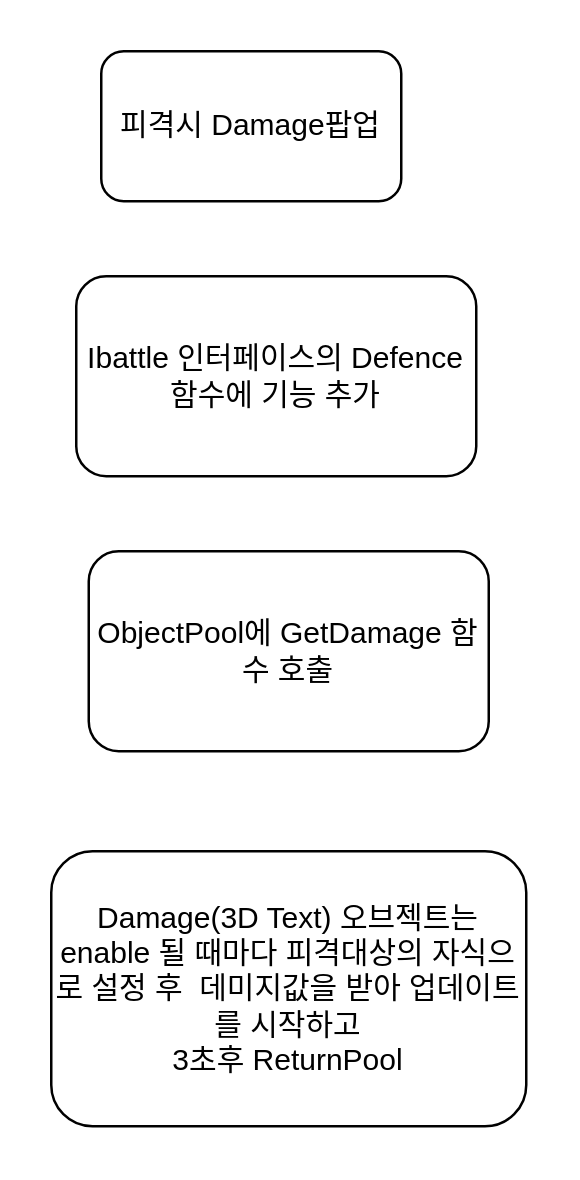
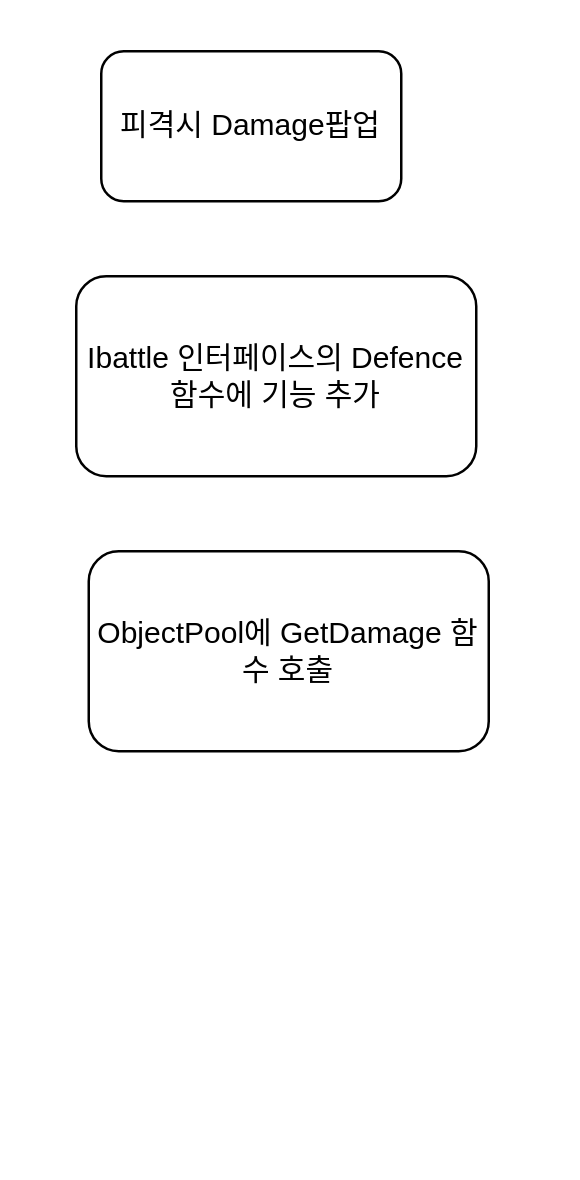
node "Damage(3D Text) 오브젝트는 enable 될 때마다 피격대상의 자식으로 설정 후 데미지값을 받아 업데이트를 시작하고 3초후 ReturnPool": removed
